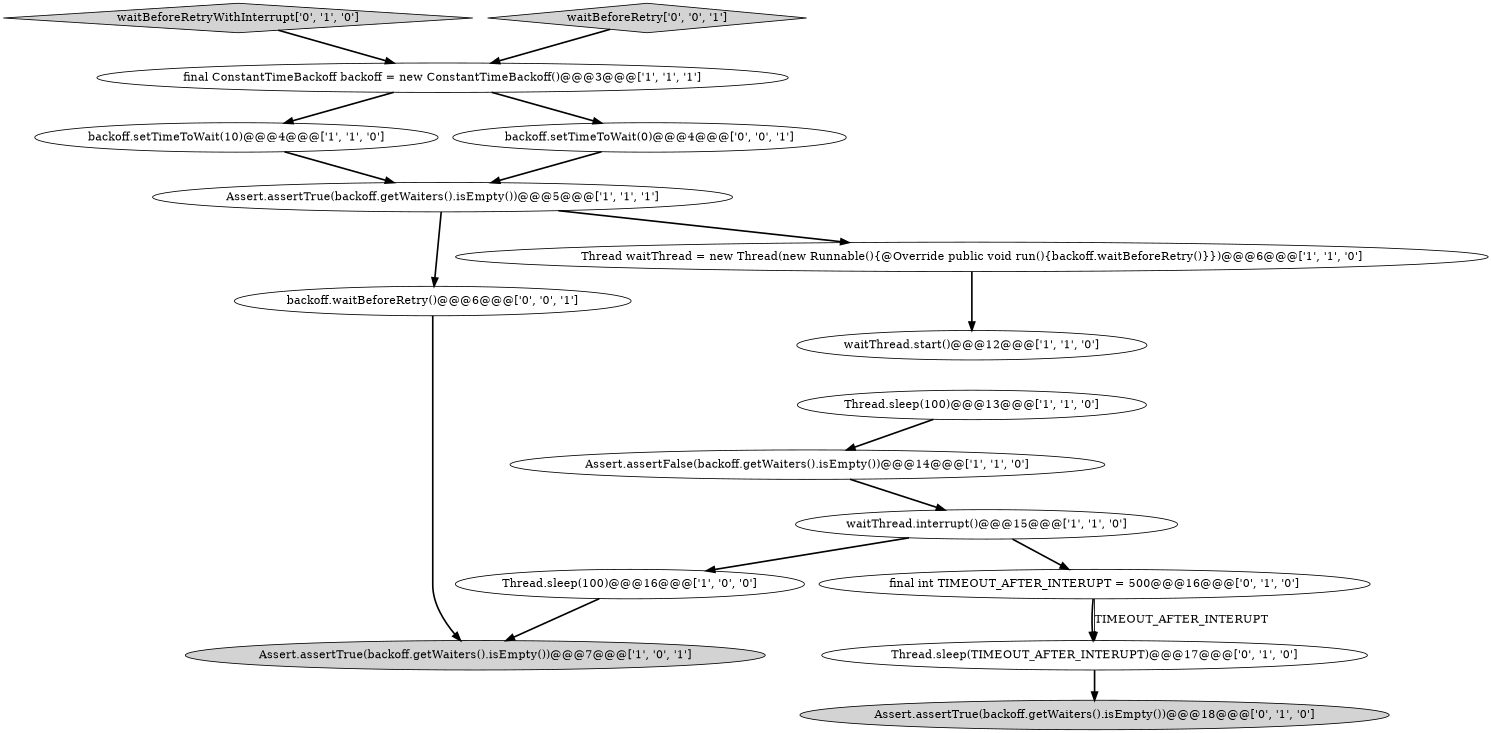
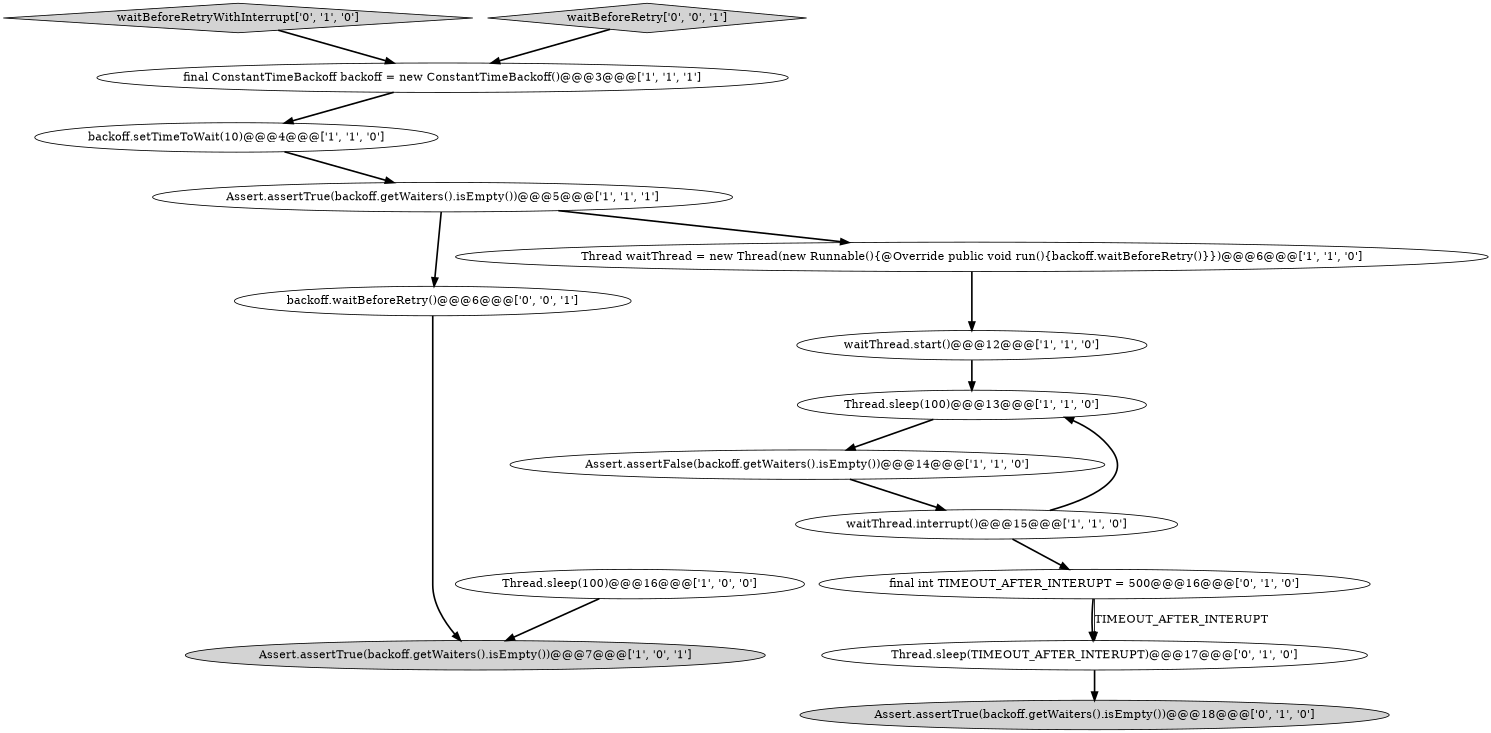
node "backoff.setTimeToWait(0)@@@4@@@['0', '0', '1']": removed
edge "waitThread.start()@@@12@@@['1', '1', '0']" -> "Thread.sleep(100)@@@13@@@['1', '1', '0']": added
edge "waitThread.interrupt()@@@15@@@['1', '1', '0']" -> "Thread.sleep(100)@@@16@@@['1', '0', '0']": now "waitThread.interrupt()@@@15@@@['1', '1', '0']" -> "Thread.sleep(100)@@@13@@@['1', '1', '0']"
